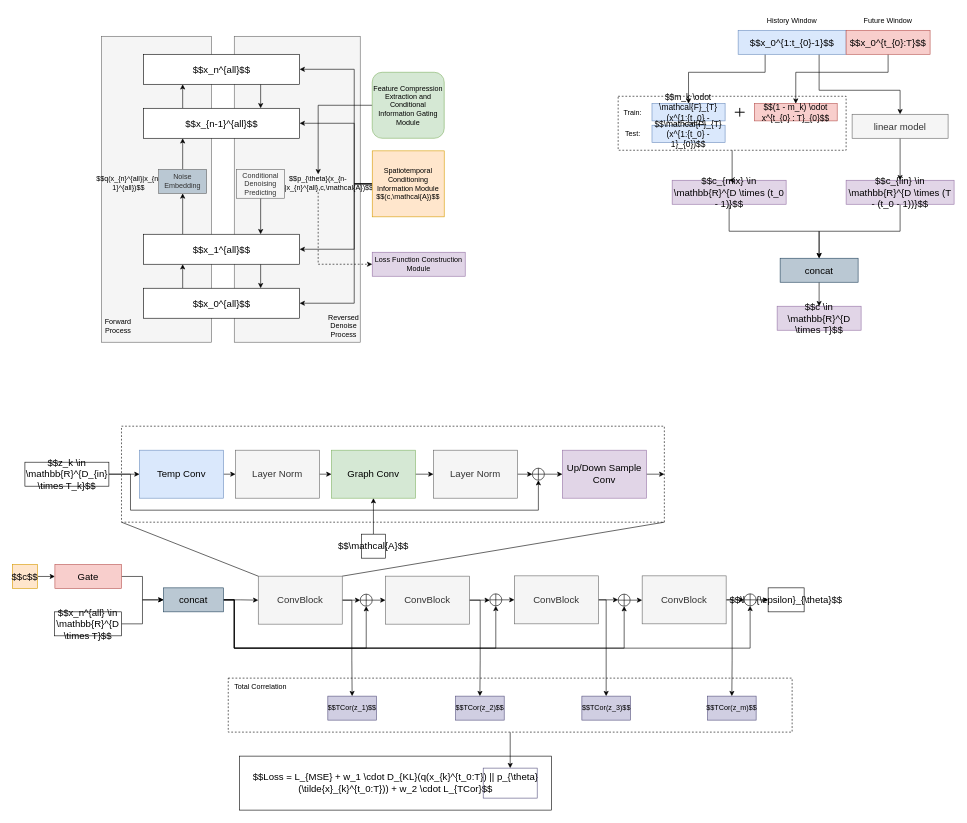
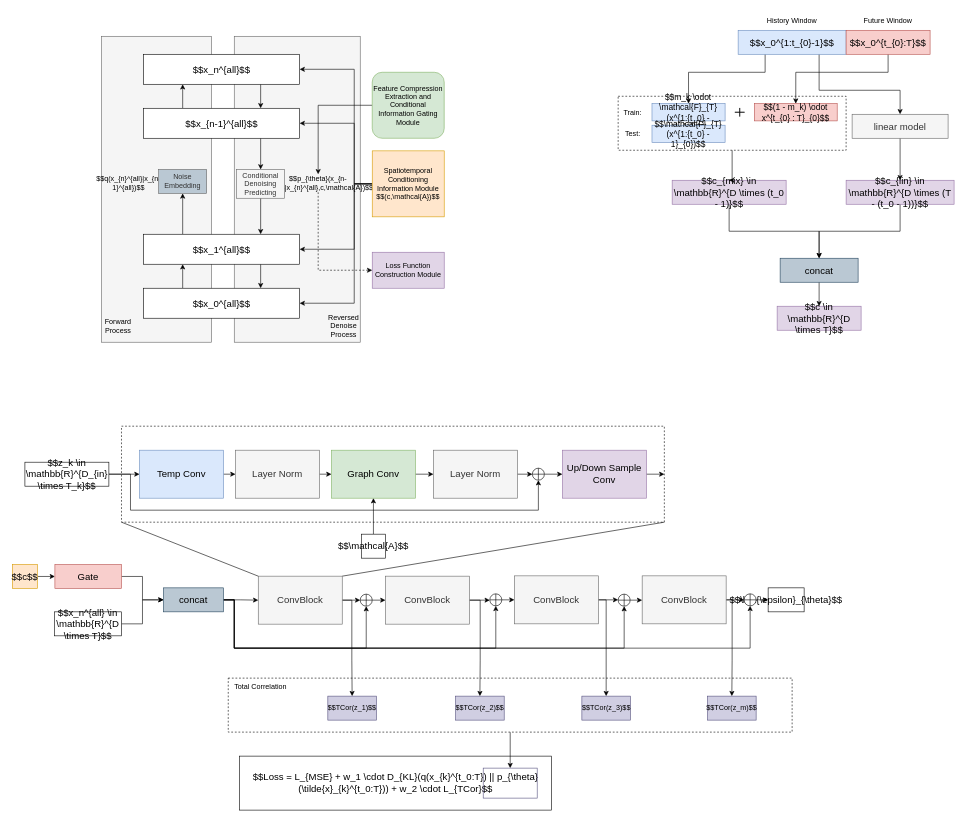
edge "Noise Embedding" -> "$$x_{n-1}^{all}$$": removed
edge "$$x_{n-1}^{all}$$" -> "Conditional Denoising Predicting": added
node "Loss Function Construction Module": size 93x24 -> 72x36
